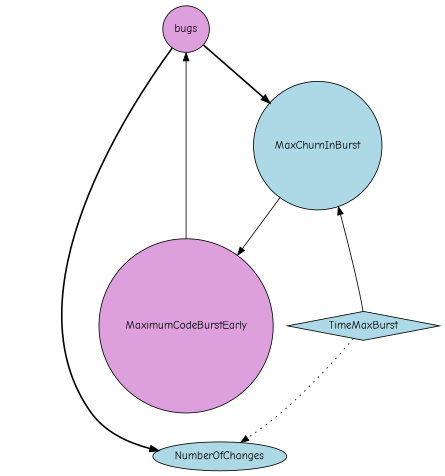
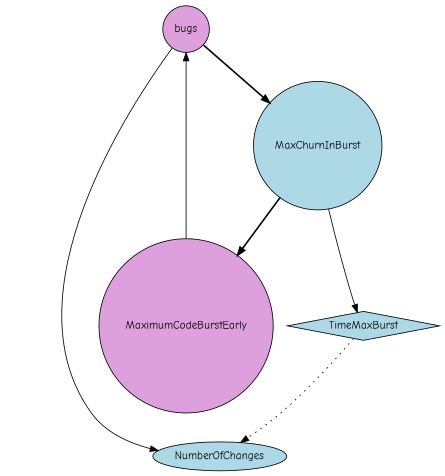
edge "MaxChurnInBurst" -> "MaximumCodeBurstEarly": style solid -> bold
edge "bugs" -> "NumberOfChanges": style bold -> solid
edge "TimeMaxBurst" -> "MaxChurnInBurst": reversed
